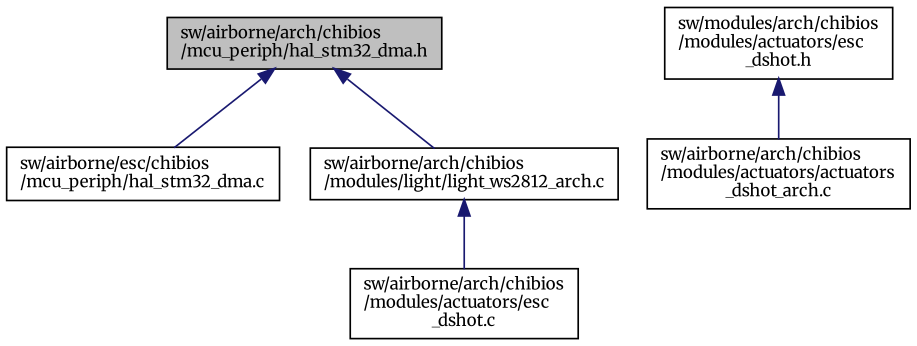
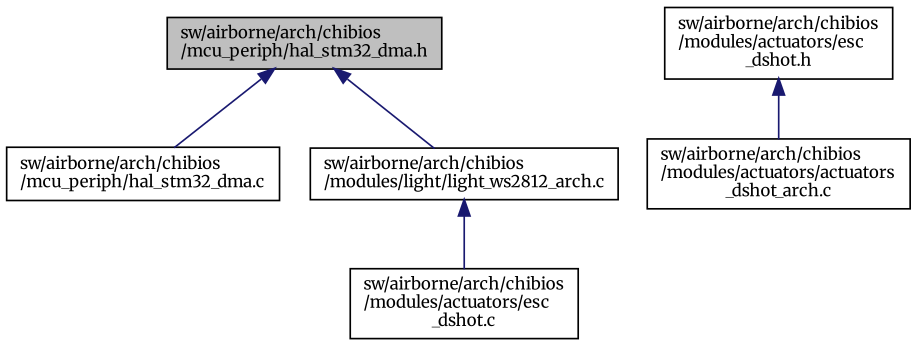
node "sw/modules/arch/chibios /modules/actuators/esc _dshot.h": label "sw/modules/arch/chibios /modules/actuators/esc _dshot.h" -> "sw/airborne/arch/chibios /modules/actuators/esc _dshot.h"
node "sw/airborne/esc/chibios /mcu_periph/hal_stm32_dma.c": label "sw/airborne/esc/chibios /mcu_periph/hal_stm32_dma.c" -> "sw/airborne/arch/chibios /mcu_periph/hal_stm32_dma.c"
